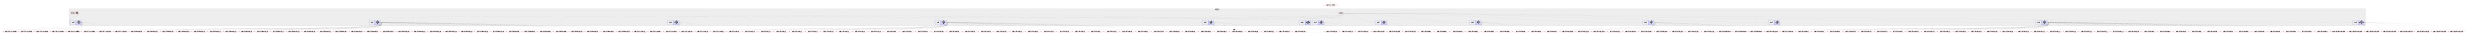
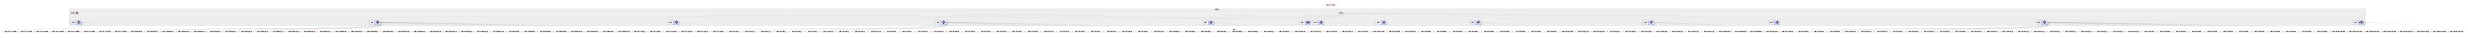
node "portage://sys-kernel/mips-sources-4.14.149": added
